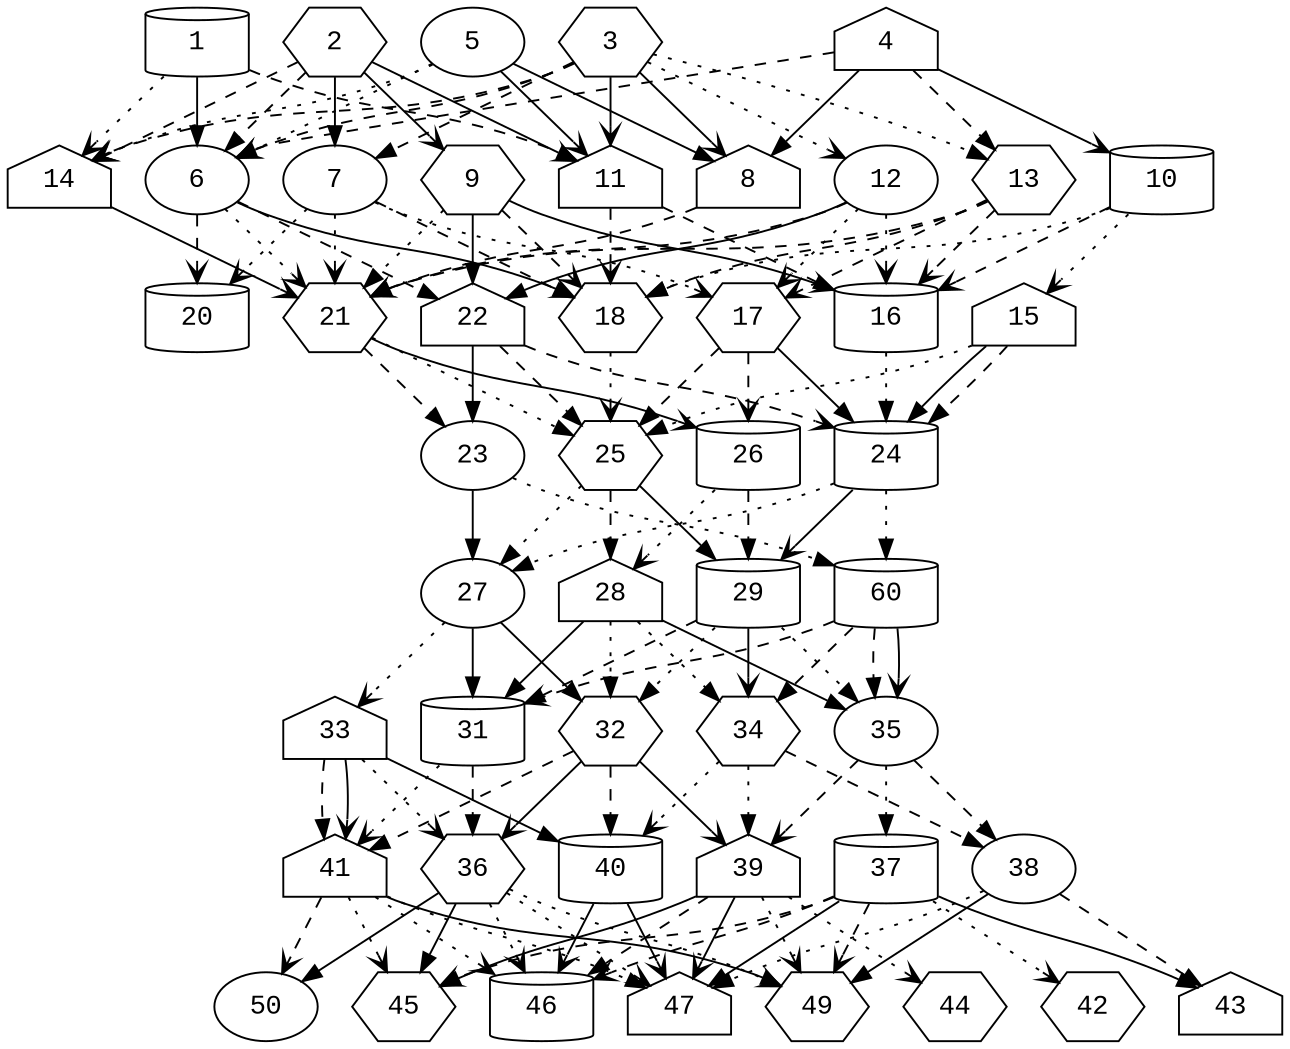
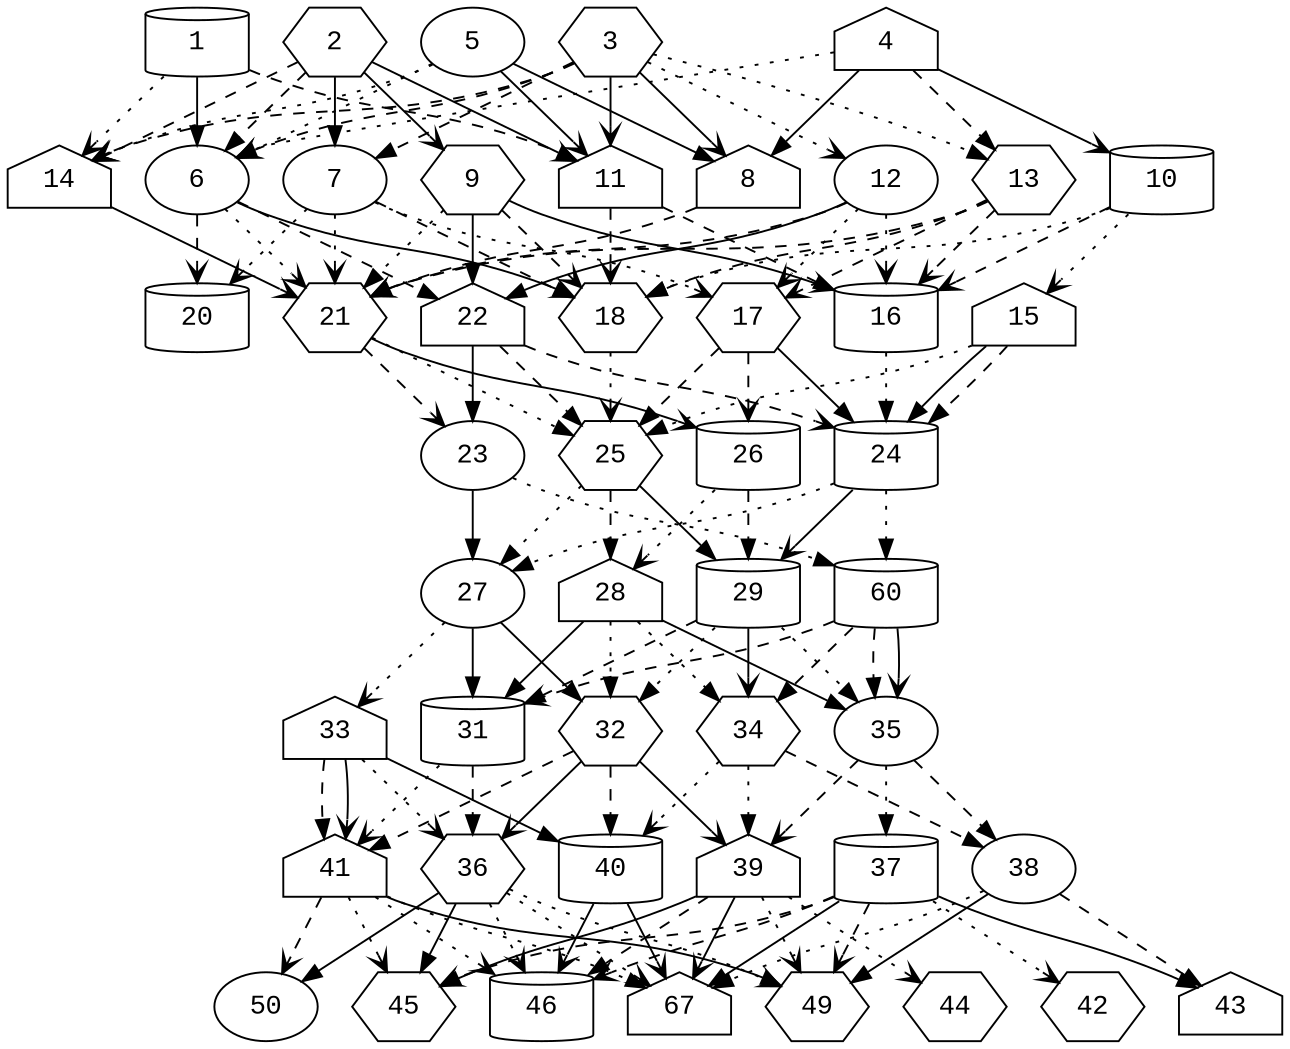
edge "4" -> "6": style dashed -> dotted
edge "21" -> "23": arrowhead normal -> vee
node "47": label "47" -> "67"
